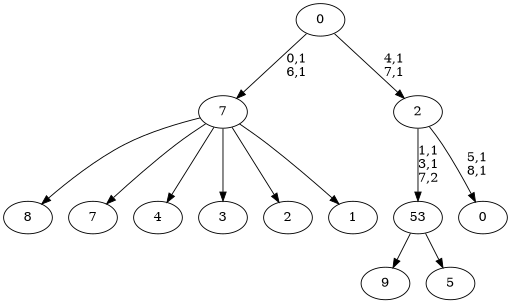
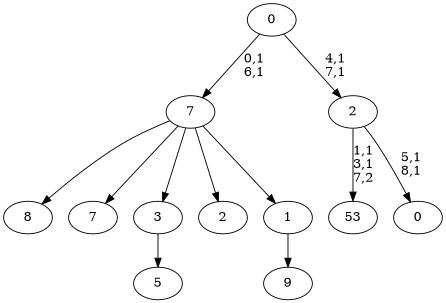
node "4": removed
edge "53" -> "9": now "1" -> "9"
edge "53" -> "5": now "3" -> "5"
